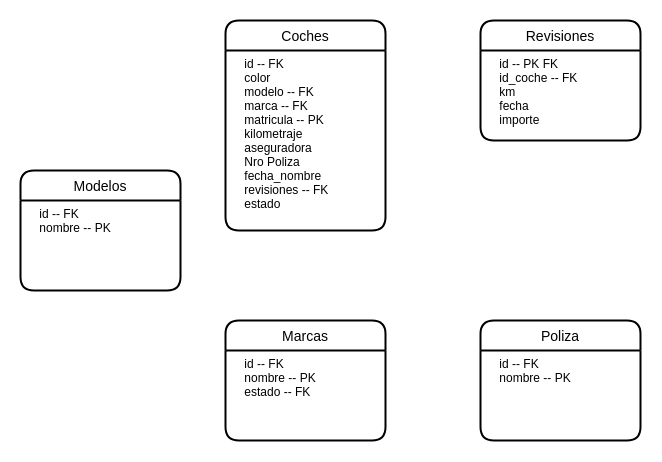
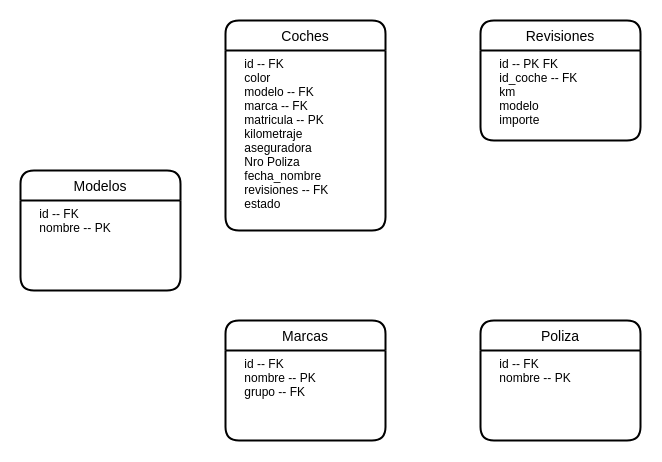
node "id -- PK FK id_coche -- FK km fecha importe": label "id -- PK FK id_coche -- FK km fecha importe" -> "id -- PK FK id_coche -- FK km modelo importe"
node "id -- FK nombre -- PK estado -- FK": label "id -- FK nombre -- PK estado -- FK" -> "id -- FK nombre -- PK grupo -- FK"
